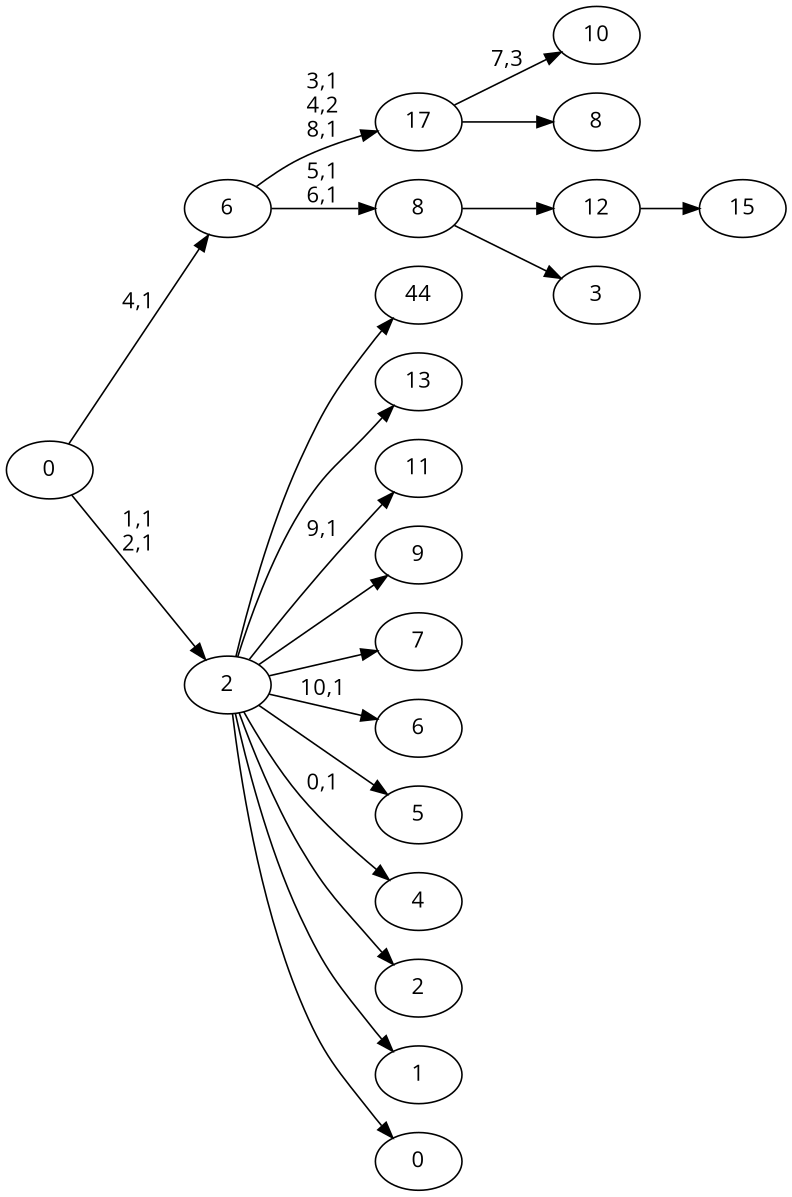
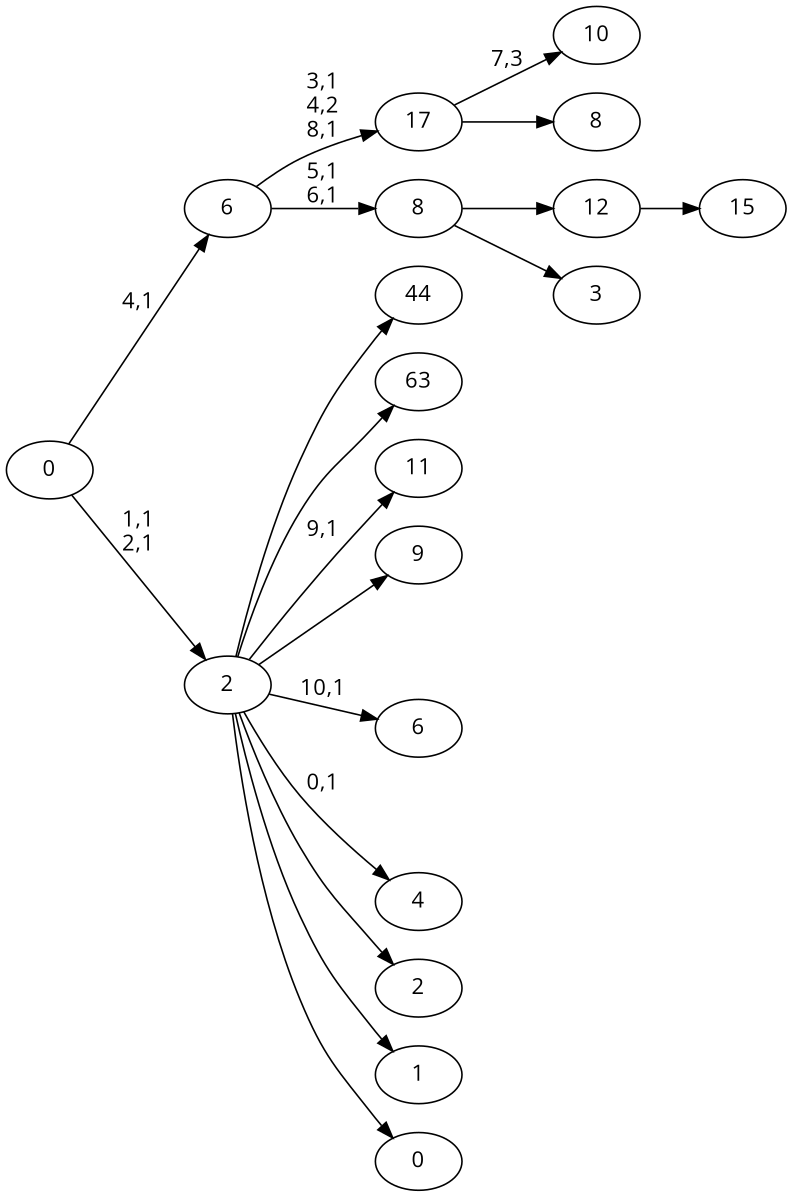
node "13": label "13" -> "63"
node "7": removed
node "5": removed
